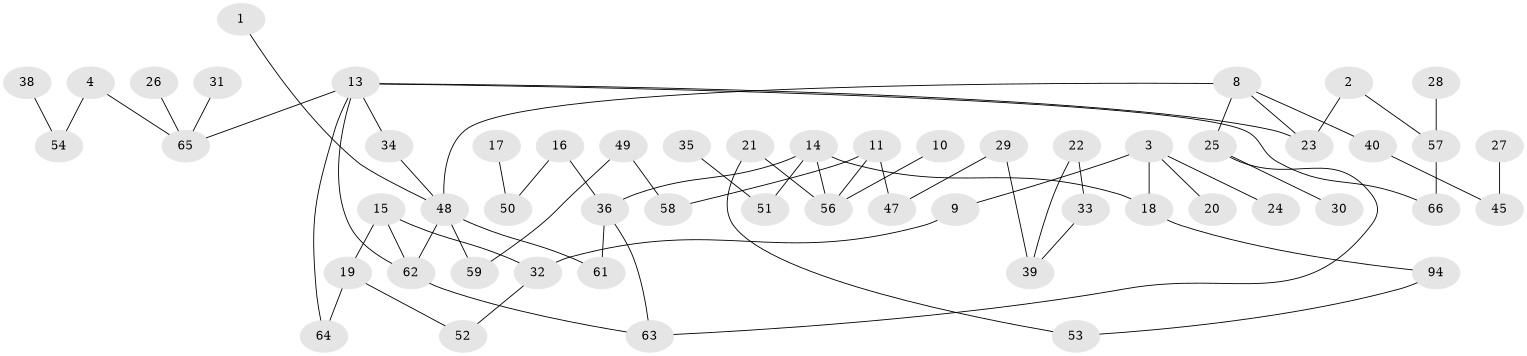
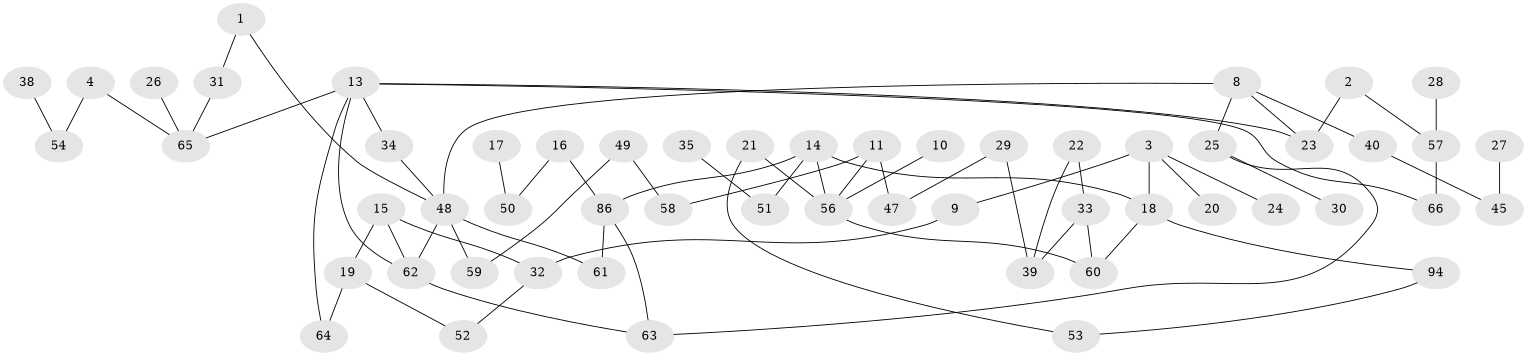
edge "1" -- "31": added
node "36": label "36" -> "86"
node "60": added
